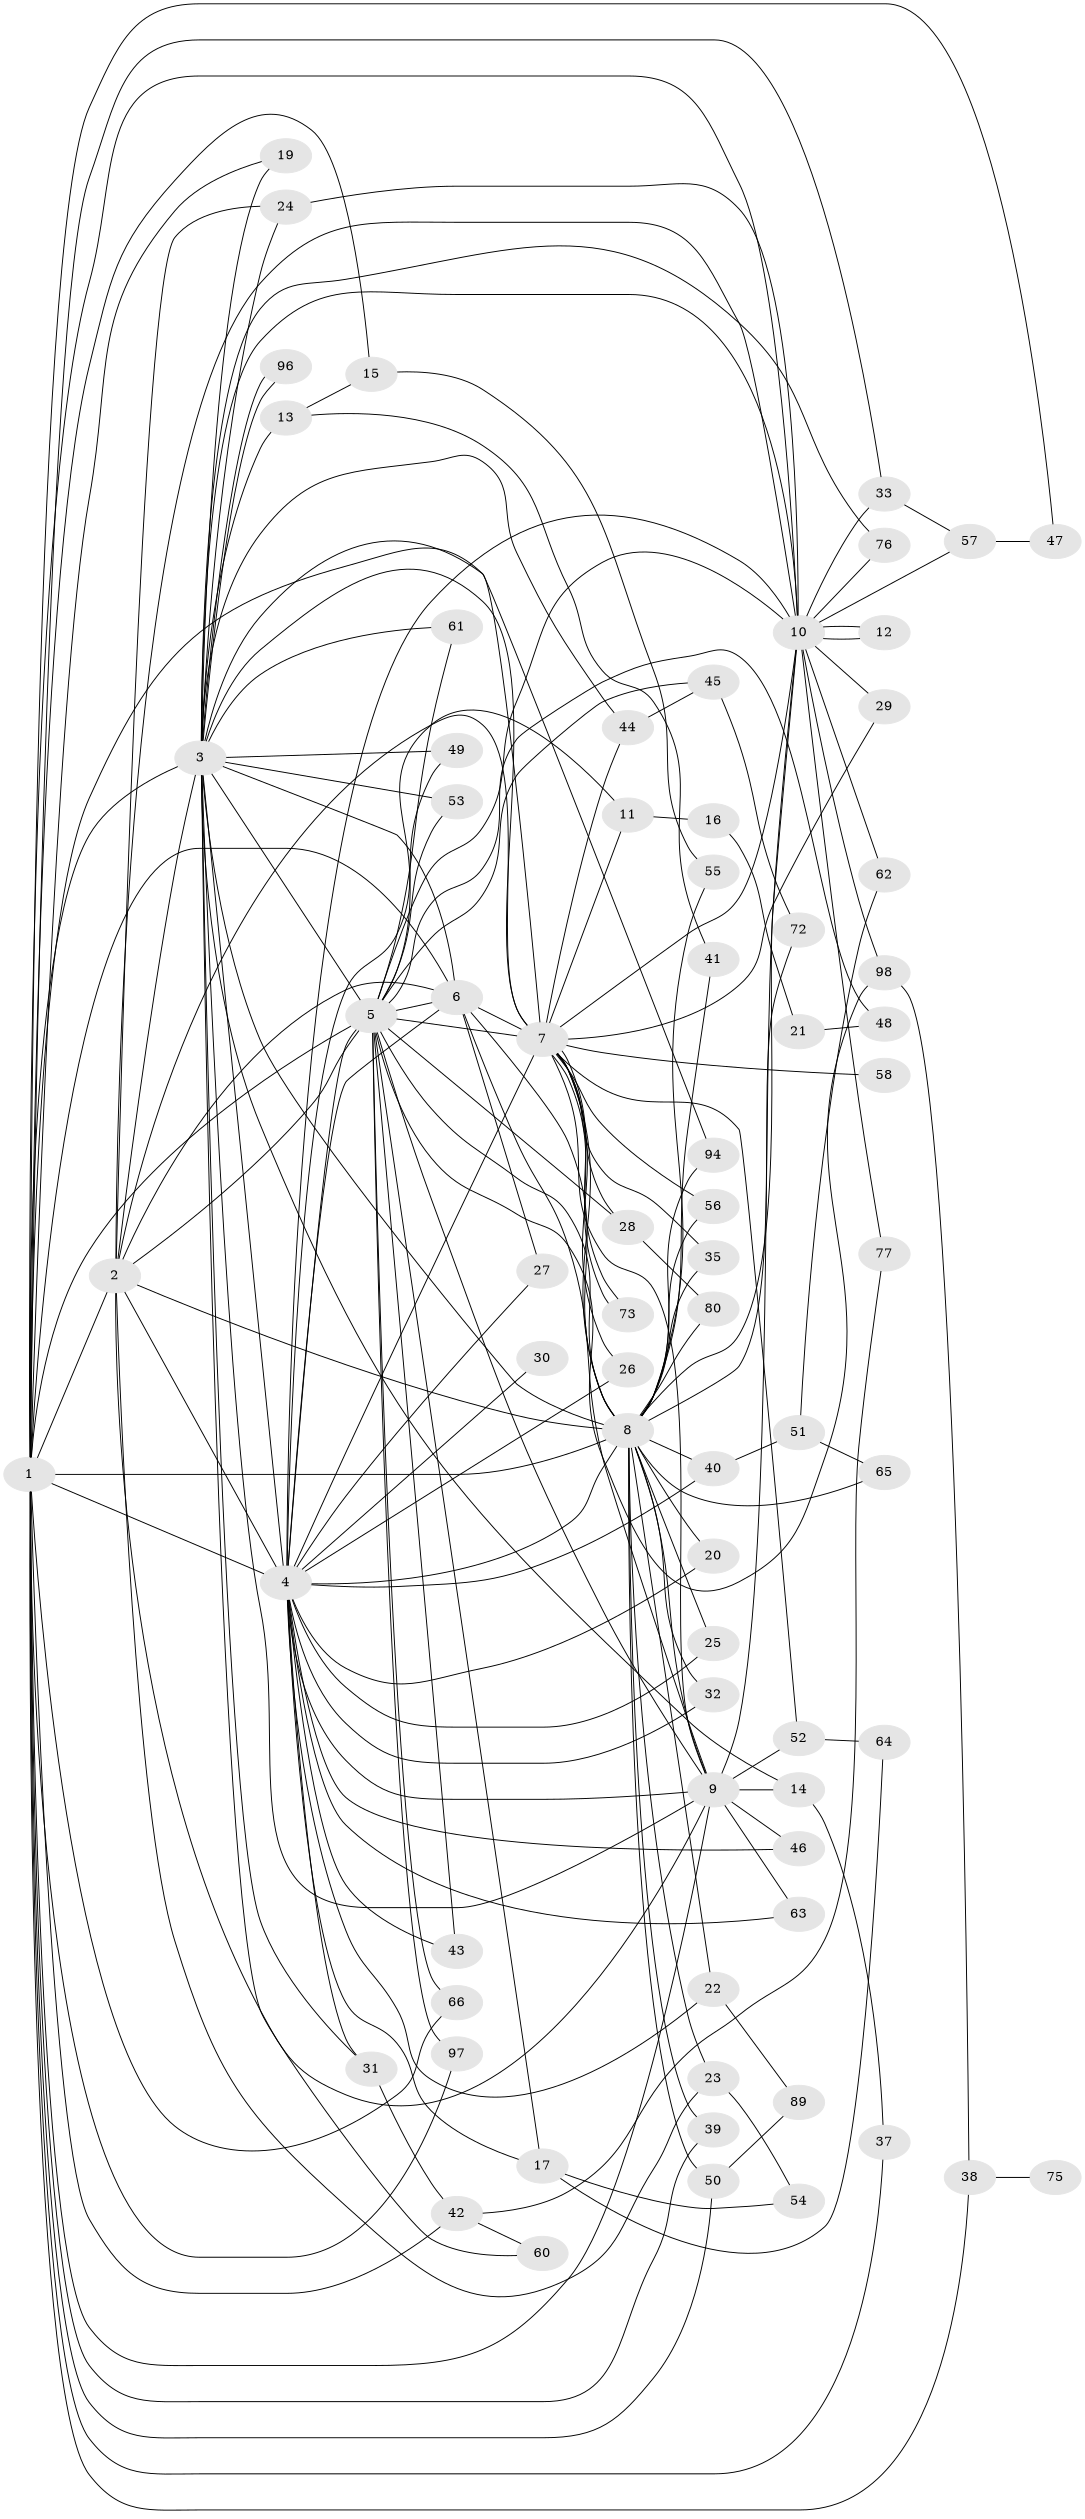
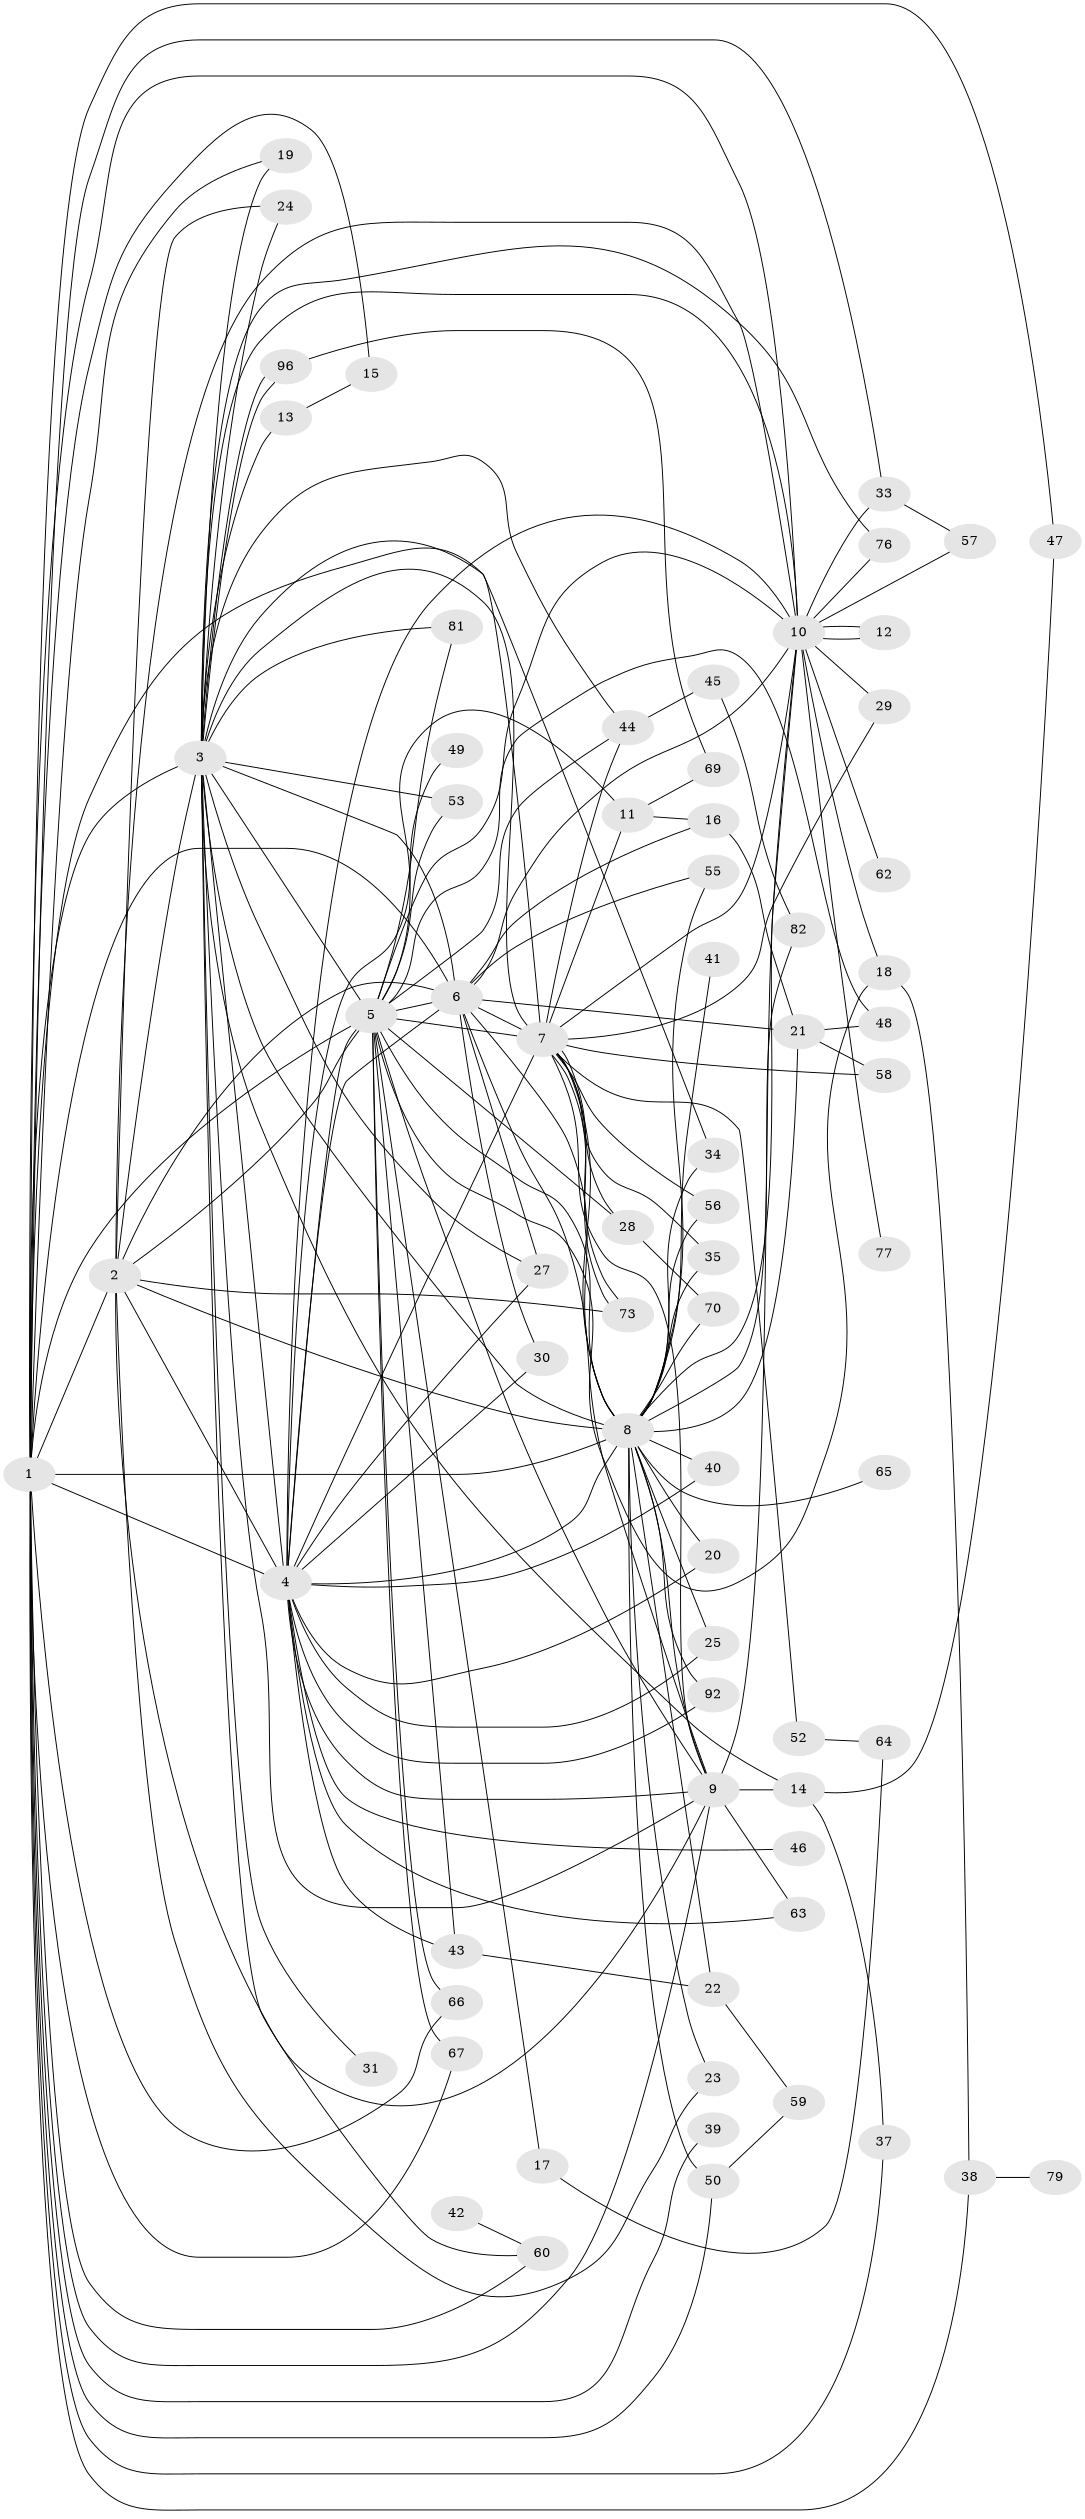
edge "24" -- "10": now "6" -- "10"
edge "57" -- "47": now "14" -- "47"
edge "15" -- "55": now "6" -- "55"
edge "13" -- "41": removed
node "61": label "61" -> "81"
edge "49" -- "3": now "27" -- "3"
node "69": added
edge "7" -- "2": now "73" -- "2"
edge "45" -- "5": now "44" -- "5"
edge "16" -- "6": added
node "72": label "72" -> "82"
node "98": label "98" -> "18"
edge "6" -- "21": added
edge "21" -- "58": added
node "94": label "94" -> "34"
edge "6" -- "30": added
node "80": label "80" -> "70"
node "26": removed
node "51": removed
node "32": label "32" -> "92"
edge "52" -- "9": removed
edge "9" -- "46": removed
edge "4" -- "31": removed
edge "77" -- "42": removed
edge "8" -- "39": now "8" -- "21"
edge "4" -- "22": now "43" -- "22"
edge "4" -- "17": removed
node "97": label "97" -> "67"
edge "1" -- "42": now "1" -- "60"
node "89": label "89" -> "59"
edge "31" -- "42": removed
node "75": label "75" -> "79"
node "54": removed
